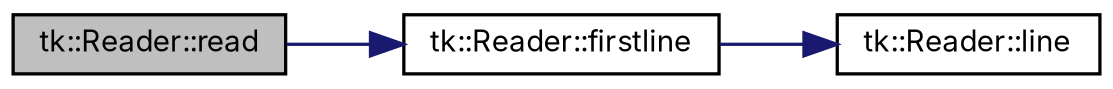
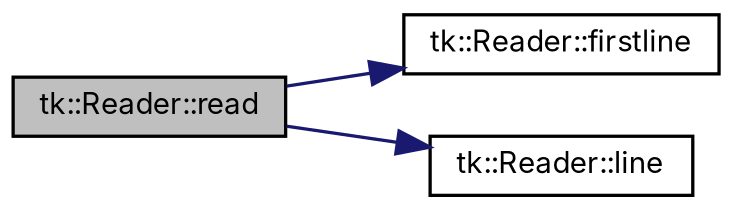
edge "tk::Reader::firstline" -> "tk::Reader::line": now "tk::Reader::read" -> "tk::Reader::line"
